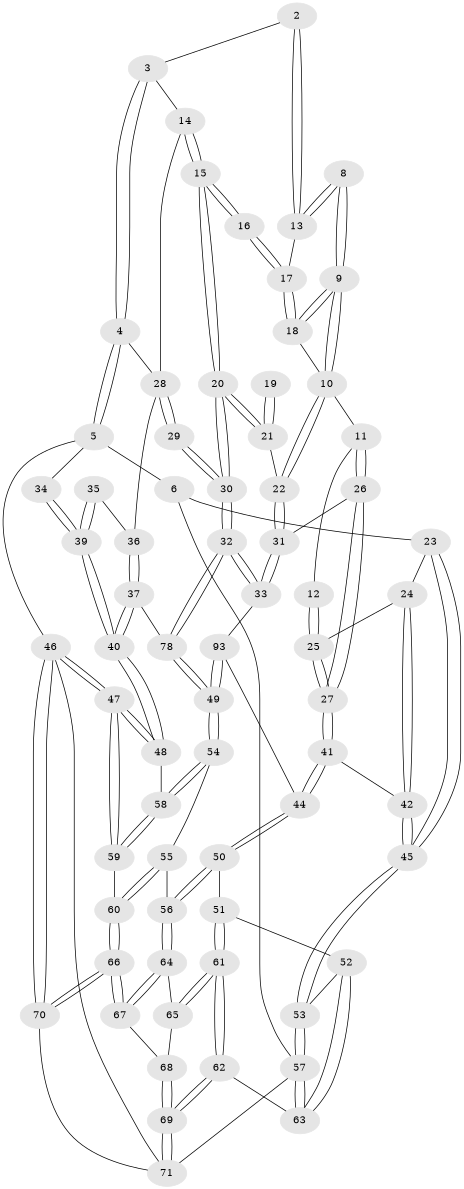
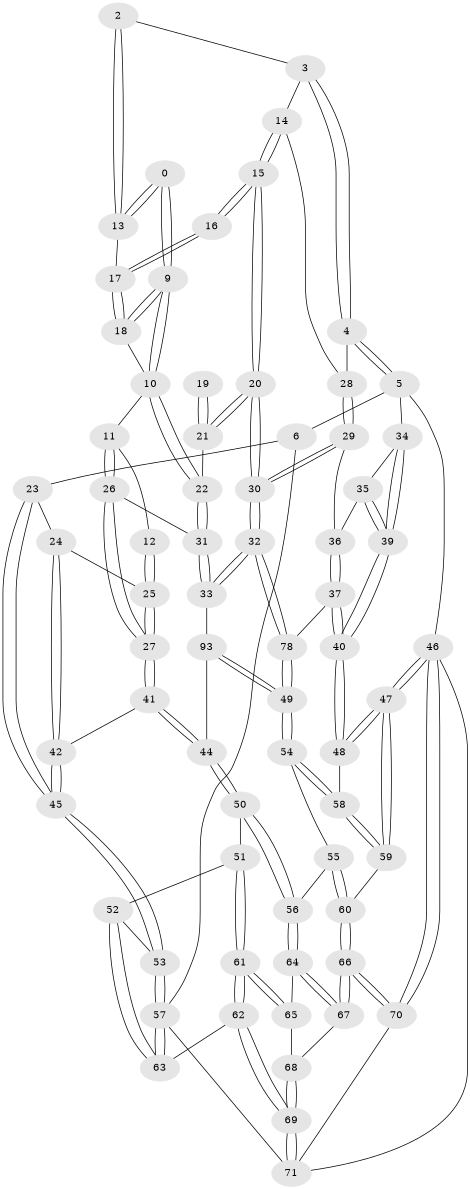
node "8": label "8" -> "0"
edge "28" -- "36": now "29" -- "36"
edge "34" -- "35": added
